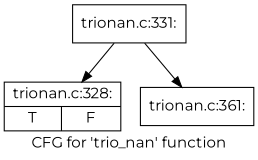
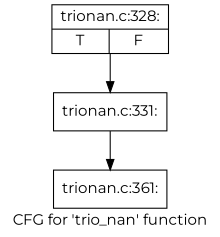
edge "trionan.c:331:" -> "trionan.c:328:": reversed
